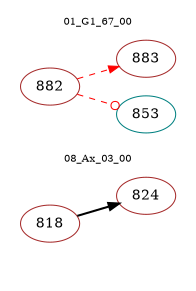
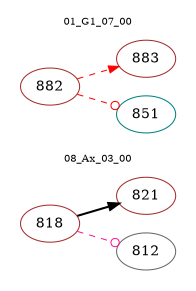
cluster "01_G1_67_00": label "01_G1_67_00" -> "01_G1_07_00"
node "853": label "853" -> "851"
node "824": label "824" -> "821"
node "812": added
